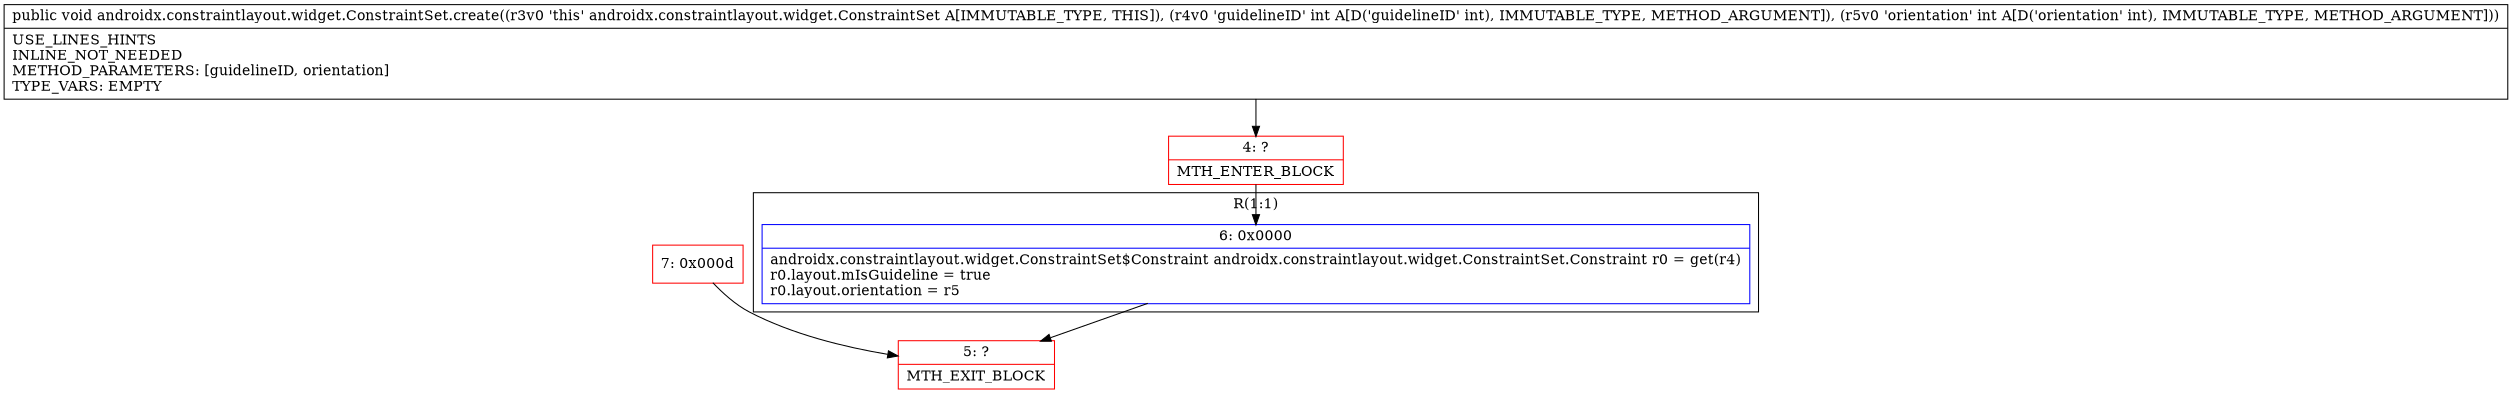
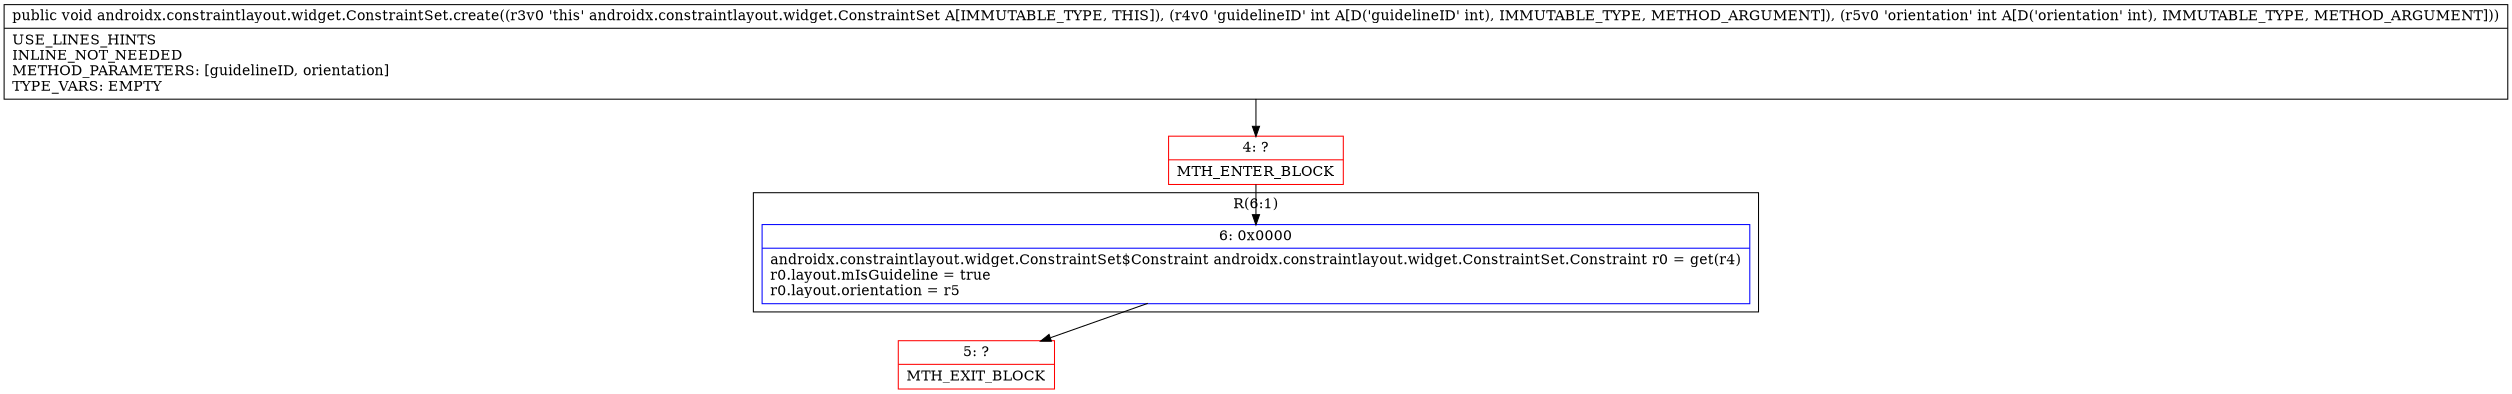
cluster "R(1:1)": label "R(1:1)" -> "R(6:1)"
node "7: 0x000d": removed
